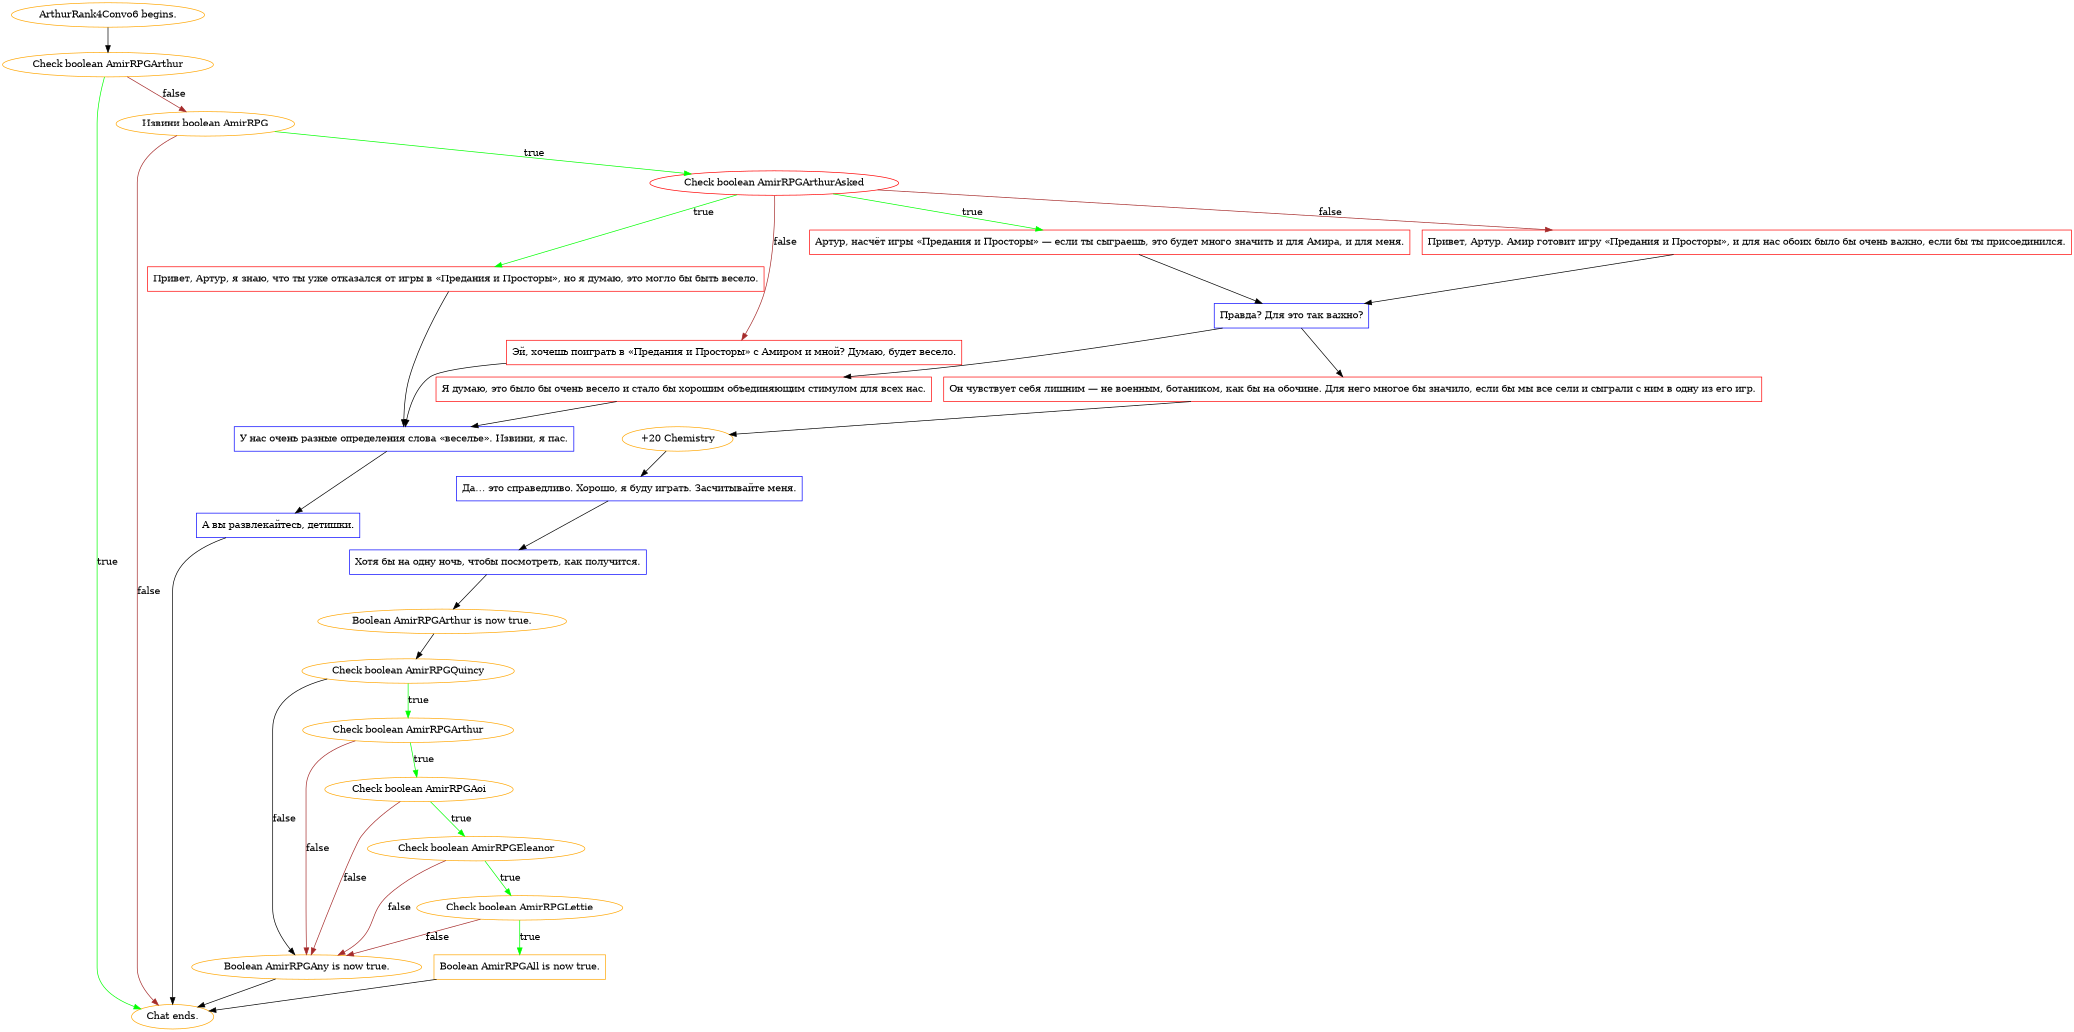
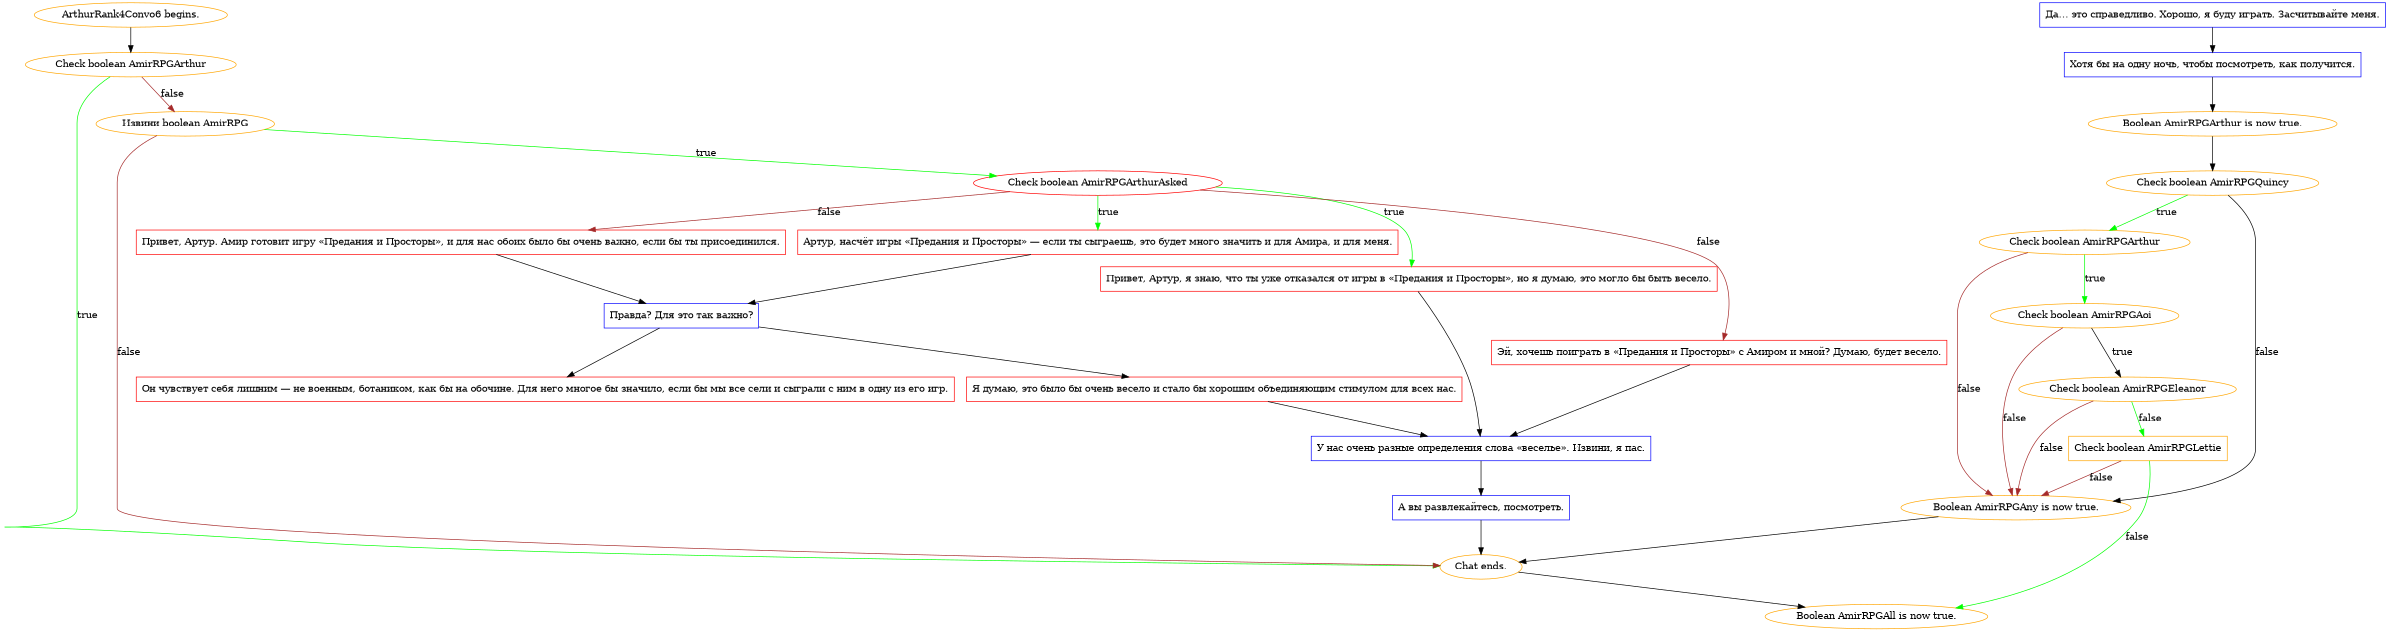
node "+20 Chemistry": removed
node "А вы развлекайтесь, детишки.": label "А вы развлекайтесь, детишки." -> "А вы развлекайтесь, посмотреть."
edge "Check boolean AmirRPGAoi" -> "Check boolean AmirRPGEleanor": color green -> black
edge "Check boolean AmirRPGEleanor" -> "Check boolean AmirRPGLettie": label "true" -> "false"
node "Check boolean AmirRPGLettie": shape ellipse -> box
edge "Check boolean AmirRPGLettie" -> "Boolean AmirRPGAll is now true.": label "true" -> "false"
node "Boolean AmirRPGAll is now true.": shape box -> ellipse
edge "Boolean AmirRPGAll is now true." -> "Chat ends.": reversed
